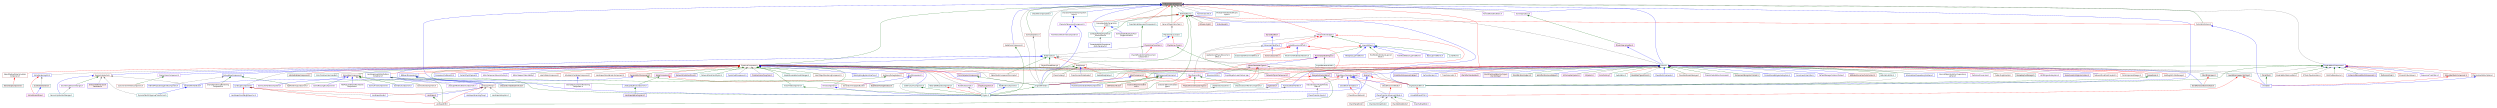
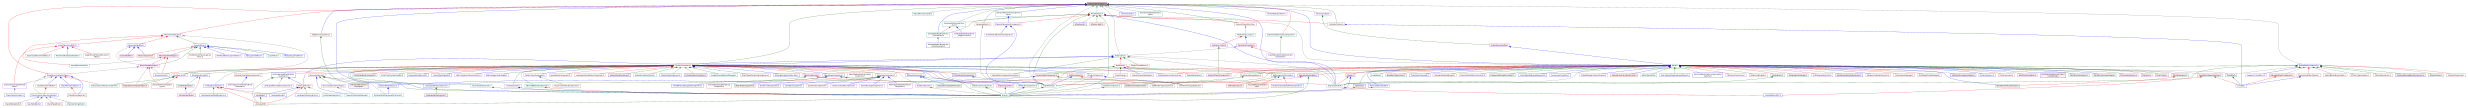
edge "MovementModifier.h" -> "StanceModifier.h": reversed
edge "MoverSimulationTypes.h" -> "LayeredMove.h": added
edge "MoverSimulationTypes.h" -> "MoverDataModelTypes.h": color blue -> red
